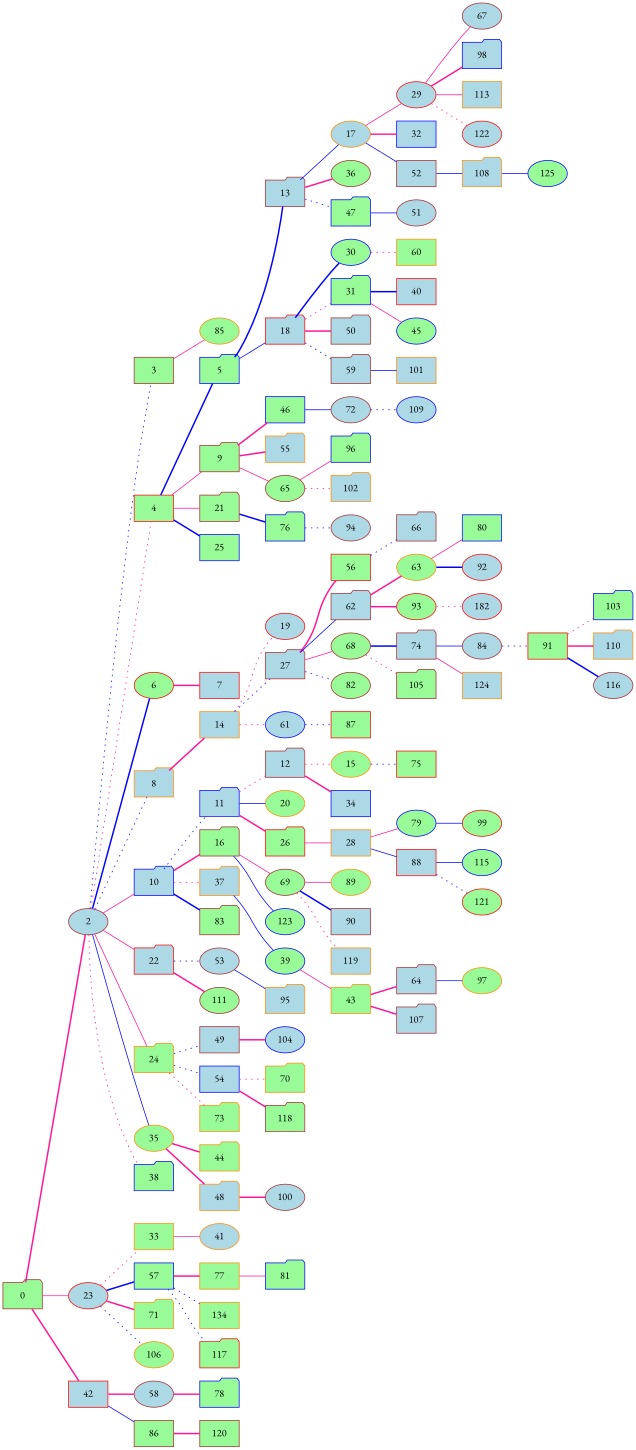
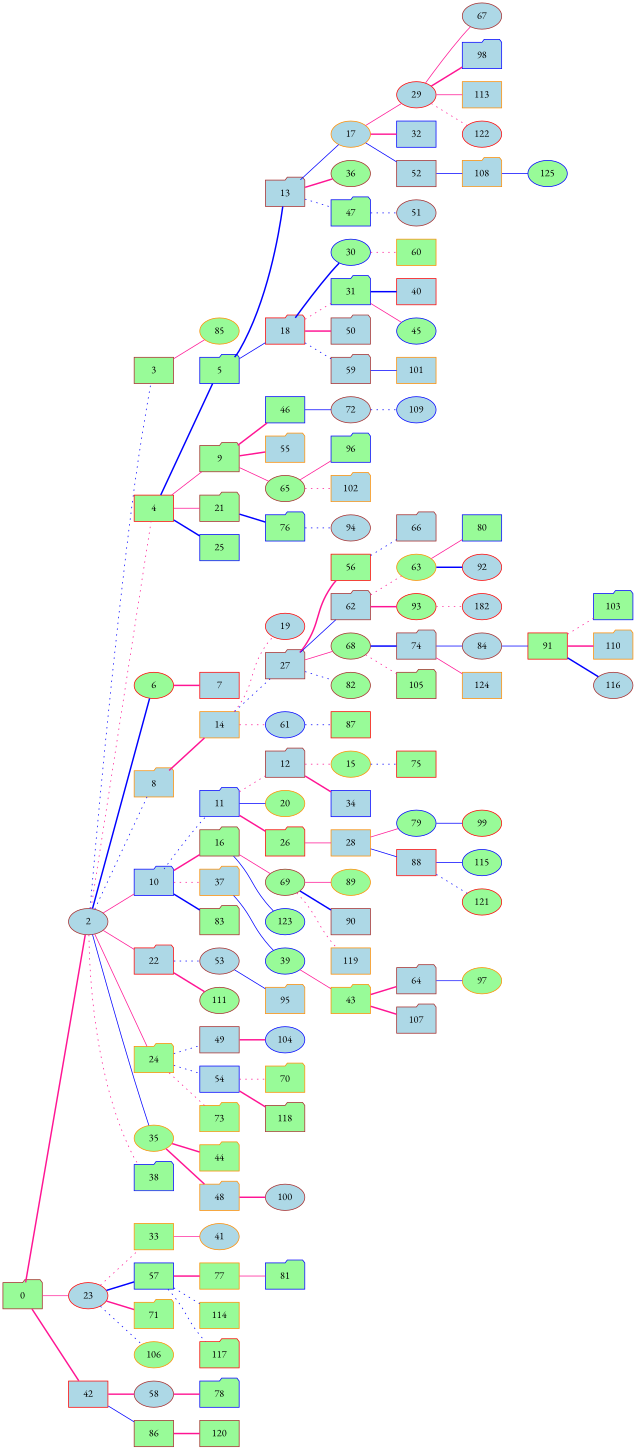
edge "47" -- "51": style solid -> dotted
edge "63" -- "62": style bold -> dotted
edge "84" -- "91": style dotted -> solid
node "134": label "134" -> "114"
